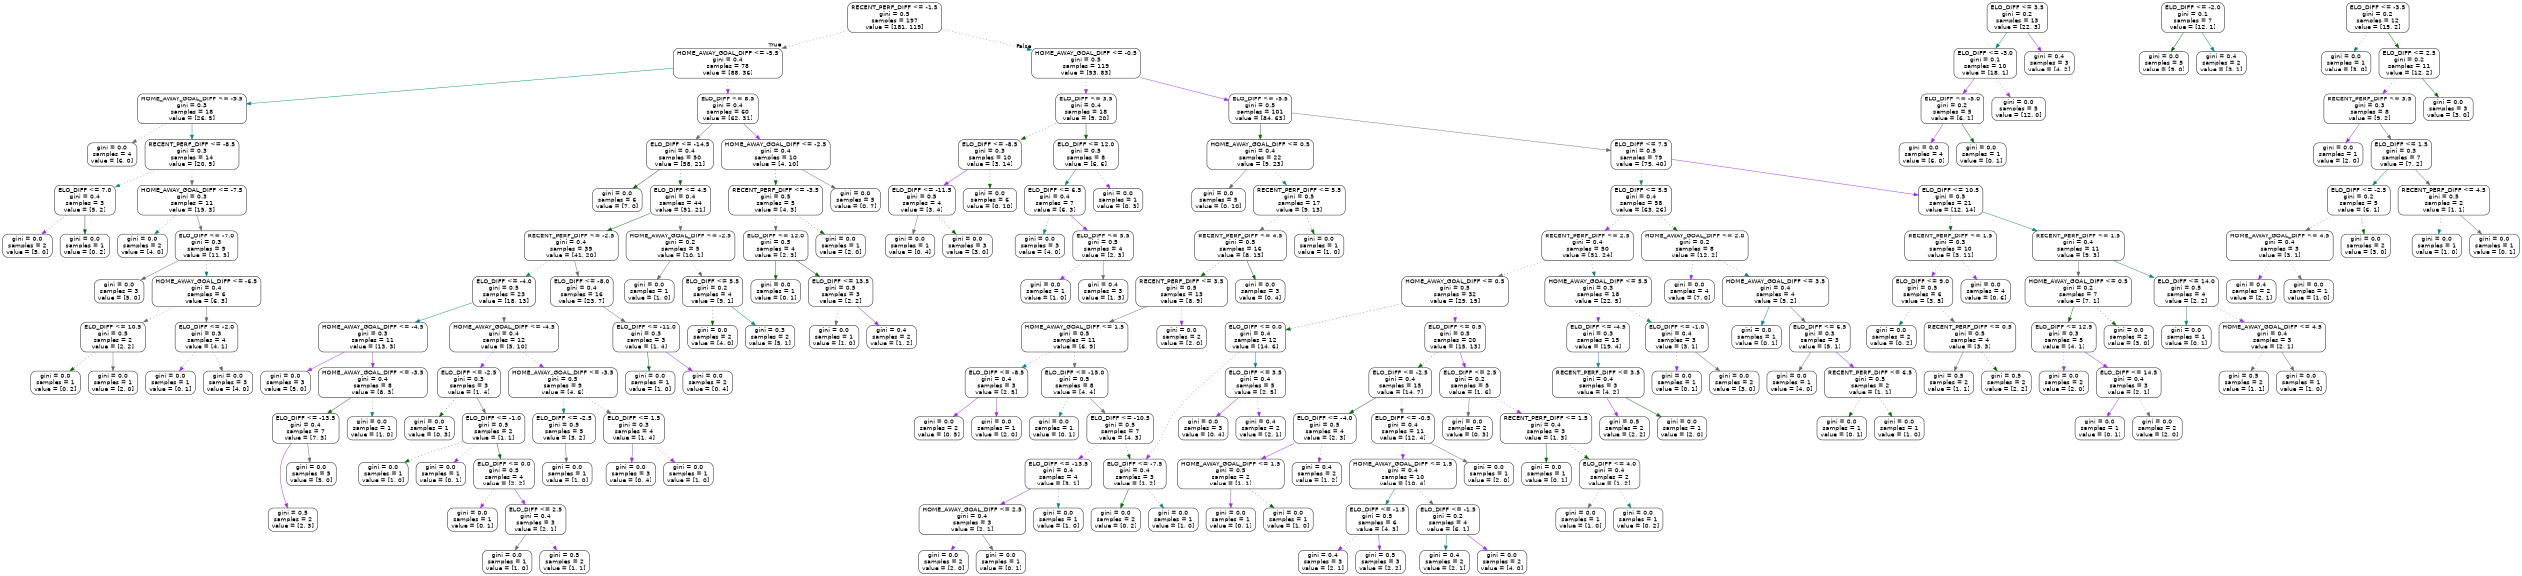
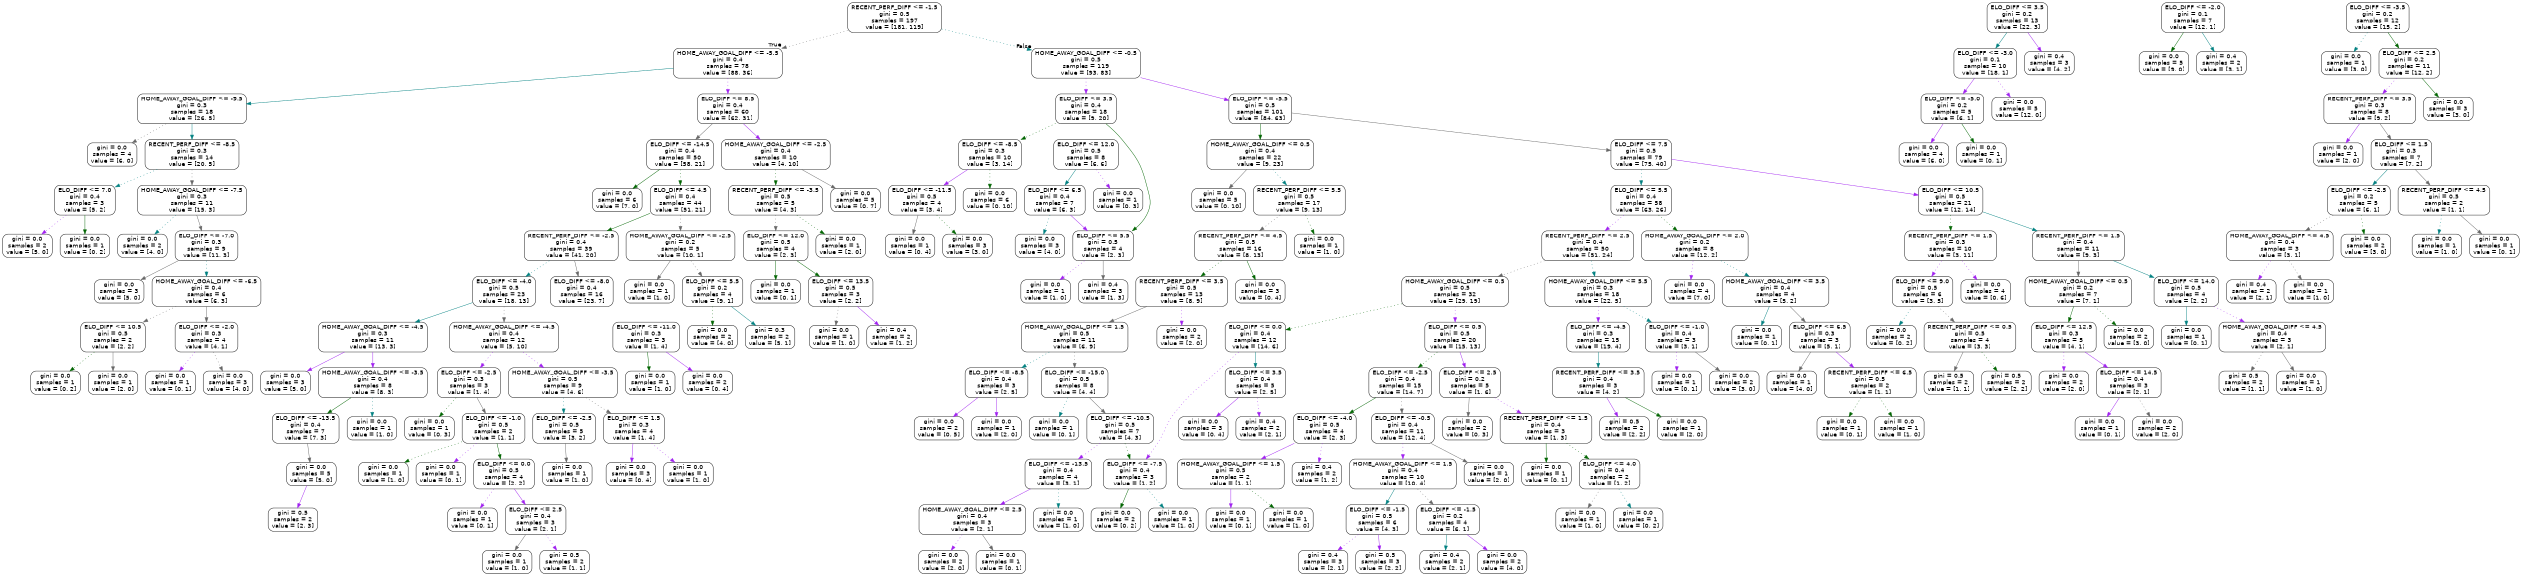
edge "ELO_DIFF <= 3.5 gini = 0.4 samples = 18 value = [9, 20]" -> "ELO_DIFF <= 12.0 gini = 0.5 samples = 8 value = [6, 6]": now "ELO_DIFF <= 3.5 gini = 0.4 samples = 18 value = [9, 20]" -> "ELO_DIFF <= 5.5 gini = 0.5 samples = 4 value = [2, 3]"
edge "ELO_DIFF <= -8.0 gini = 0.4 samples = 16 value = [23, 7]" -> "ELO_DIFF <= -11.0 gini = 0.3 samples = 3 value = [1, 4]": removed
edge "ELO_DIFF <= -13.5 gini = 0.4 samples = 7 value = [7, 3]" -> "gini = 0.5 samples = 2 value = [2, 3]": now "gini = 0.0 samples = 5 value = [5, 0]" -> "gini = 0.5 samples = 2 value = [2, 3]"
